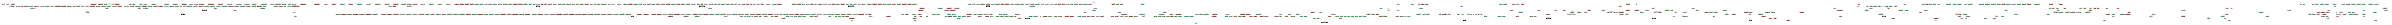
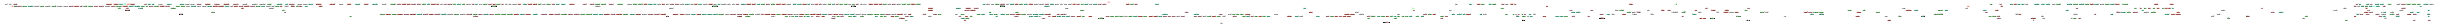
node "uni_ie_decode_itu_lshift": removed
node "sscop_outrec_endak": fillcolor white -> palegreen
